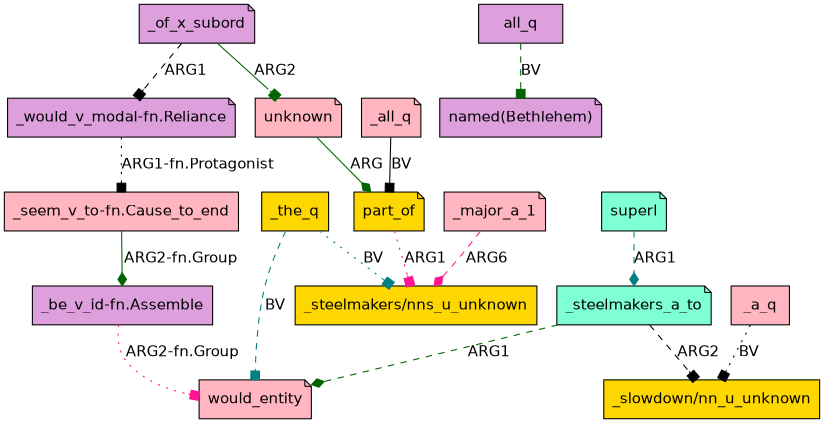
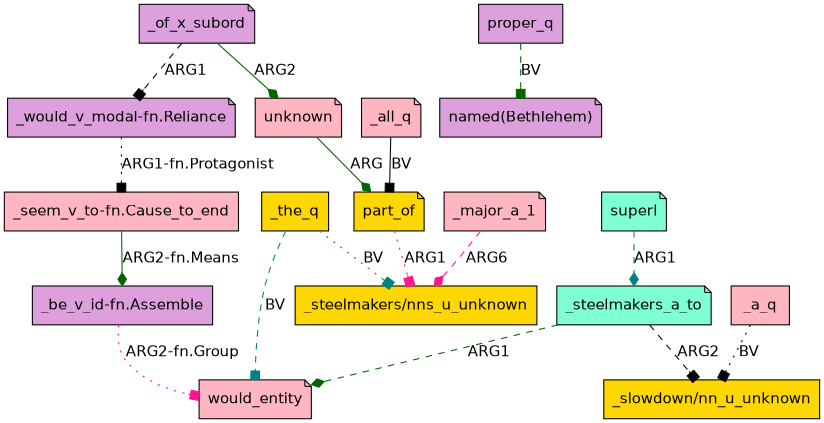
node "all_q": label "all_q" -> "proper_q"
edge "_of_x_subord" -> "unknown": arrowhead box -> diamond
edge "_seem_v_to-fn.Cause_to_end" -> "_be_v_id-fn.Assemble": label "ARG2-fn.Group" -> "ARG2-fn.Means"
